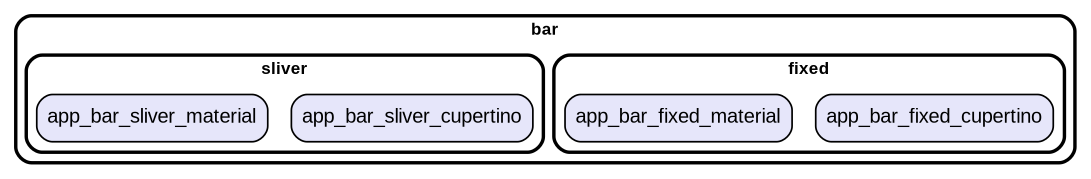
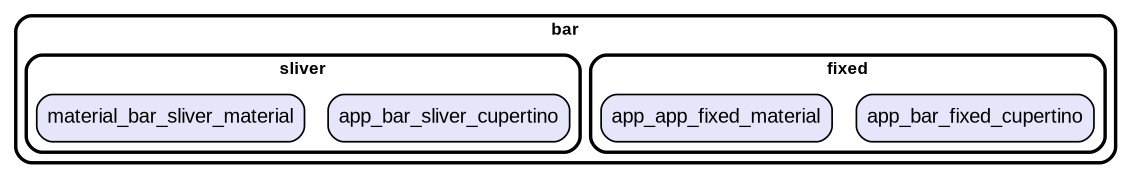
node "app_bar_sliver_material": label "app_bar_sliver_material" -> "material_bar_sliver_material"
node "app_bar_fixed_material": label "app_bar_fixed_material" -> "app_app_fixed_material"
